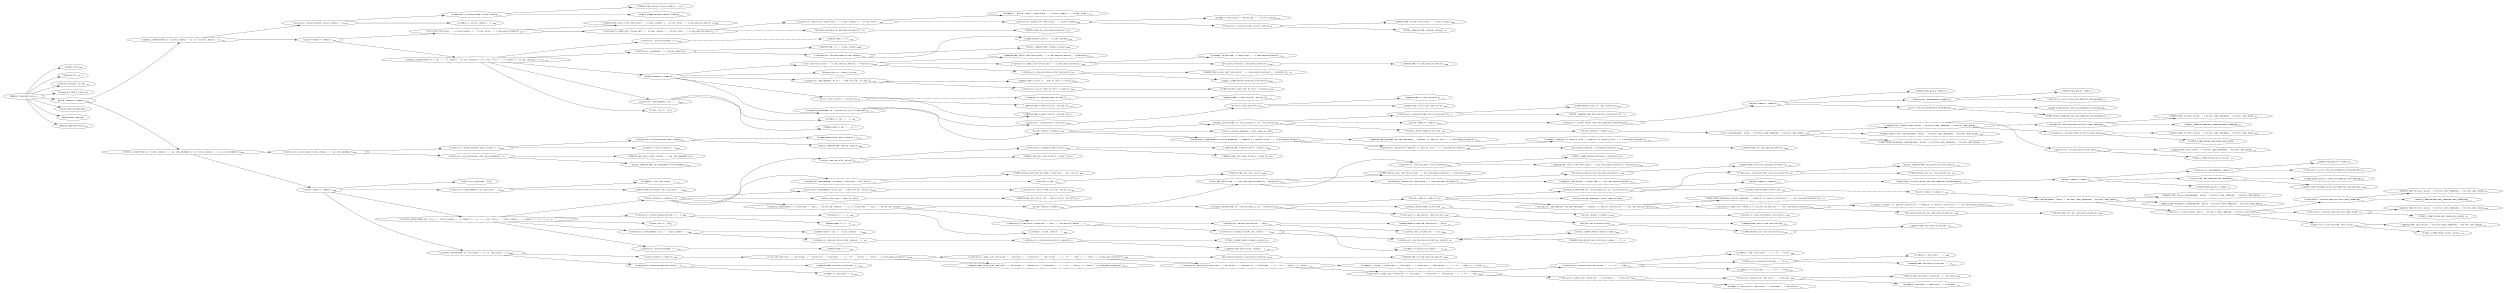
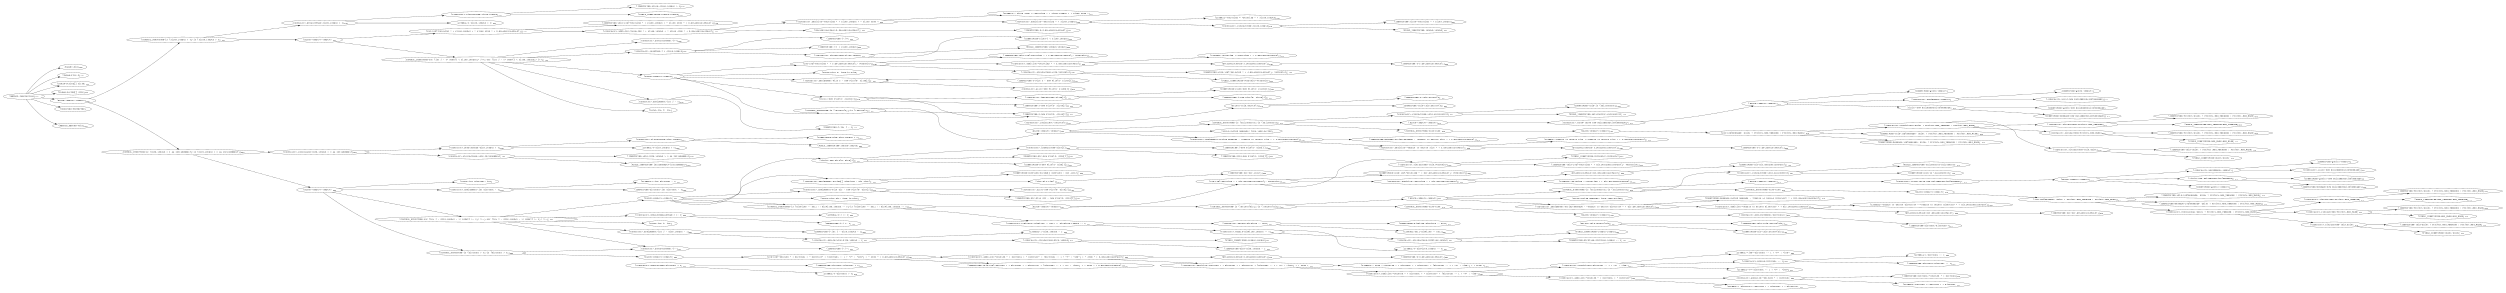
edge "(<operator>.postIncrement,j++)" -> "(IDENTIFIER,j,j++)": now "(<operator>.lessThan,j < files.length)" -> "(IDENTIFIER,j,j++)"
edge "(<operator>.assignment,File f = new File(d, files[j]))" -> "(IDENTIFIER,f,File f = new File(d, files[j]))": reversed
edge "(<operator>.alloc,new File(d, files[j]))" -> "(IDENTIFIER,files,new File(d, files[j]))": now "(<operator>.indexAccess,files[j])" -> "(IDENTIFIER,files,new File(d, files[j]))"
node "(MODIFIER,VIRTUAL)": removed
node "(LITERAL,0,int j = 0)": removed
edge "(CONTROL_STRUCTURE,if (!delete(f)),if (!delete(f)))" -> "(<operator>.logicalNot,!delete(f))": now "(CONTROL_STRUCTURE,if (!delete(f)),if (!delete(f)))" -> "(IDENTIFIER,d,new File(d, files[j]))"
node "(IDENTIFIER,d,new File(d, dirs[j]))": added
edge "(LOCAL,File dir: java.io.File)" -> "(IDENTIFIER,dir,File dir = new File(d, dirs[j]))": now "(<operator>.assignment,File dir = new File(d, dirs[j]))" -> "(IDENTIFIER,dir,File dir = new File(d, dirs[j]))"
node "(<operator>.logicalNot,!delete(dir))": removed
edge "(LITERAL,0,j >= 0)" -> "(LITERAL,1,dirs.length - 1)": now "(<operator>.subtraction,dirs.length - 1)" -> "(LITERAL,1,dirs.length - 1)"
edge "(IDENTIFIER,dir,this.delete(dir))" -> "(IDENTIFIER,dirCount,dirCount++)": now "(<operator>.postIncrement,dirCount++)" -> "(IDENTIFIER,dirCount,dirCount++)"
edge "(IDENTIFIER,dirFiles,dirFiles.length == 0)" -> "(<operator>.fieldAccess,dirFiles.length)": reversed
edge "(CONTROL_STRUCTURE,if (dirCount > 0),if (dirCount > 0))" -> "(<operator>.greaterThan,dirCount > 0)": now "(CONTROL_STRUCTURE,if (dirCount > 0),if (dirCount > 0))" -> "(<operator>.postDecrement,j--)"
